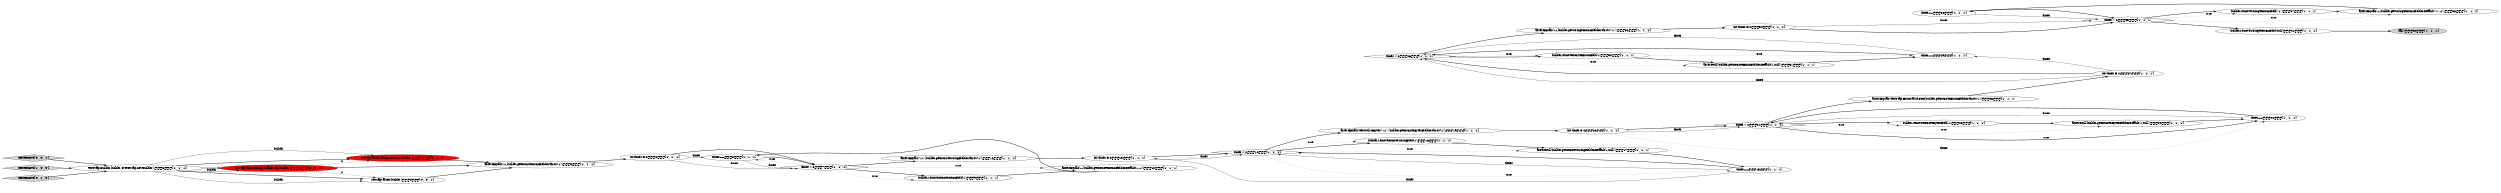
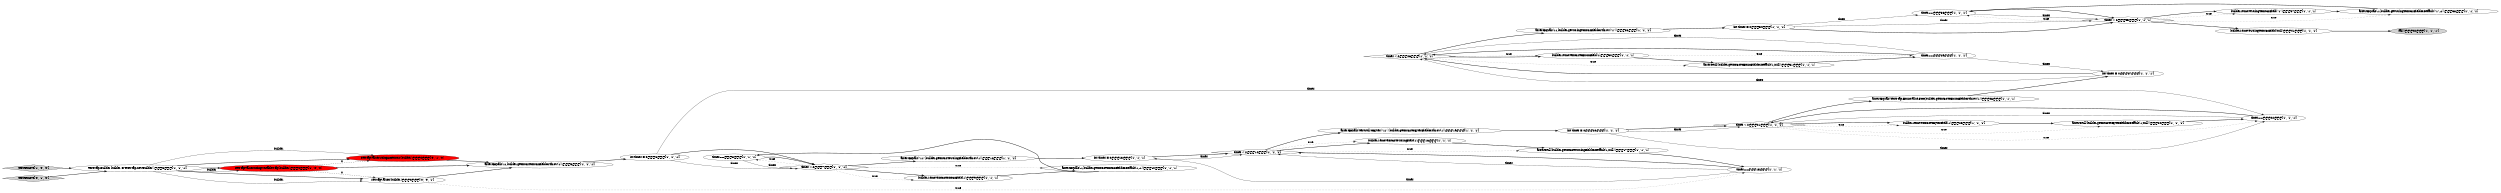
edge "int times = 0@@@34@@@['1', '1', '1']" -> "times++@@@36@@@['1', '1', '1']": added, label "times"
edge "times < 2@@@35@@@['1', '1', '1']" -> "times++@@@36@@@['1', '1', '1']": added, label "true"
edge "int times = 0@@@27@@@['1', '1', '1']" -> "times++@@@29@@@['1', '1', '1']": reversed
edge "times < 2@@@21@@@['1', '1', '1']" -> "times++@@@22@@@['1', '1', '1']": style bold -> dotted
edge "int times = 0@@@20@@@['1', '1', '1']" -> "times++@@@22@@@['1', '1', '1']": style dotted -> solid
edge "int times = 0@@@6@@@['1', '1', '1']" -> "times++@@@8@@@['1', '1', '1']": now "int times = 0@@@6@@@['1', '1', '1']" -> "times++@@@22@@@['1', '1', '1']"
node "testRemove['0', '0', '1']": removed
edge "times < 2@@@14@@@['1', '1', '1']" -> "times++@@@15@@@['1', '1', '1']": now "setMapValues(builder)@@@4@@@['0', '0', '1']" -> "times++@@@15@@@['1', '1', '1']"
